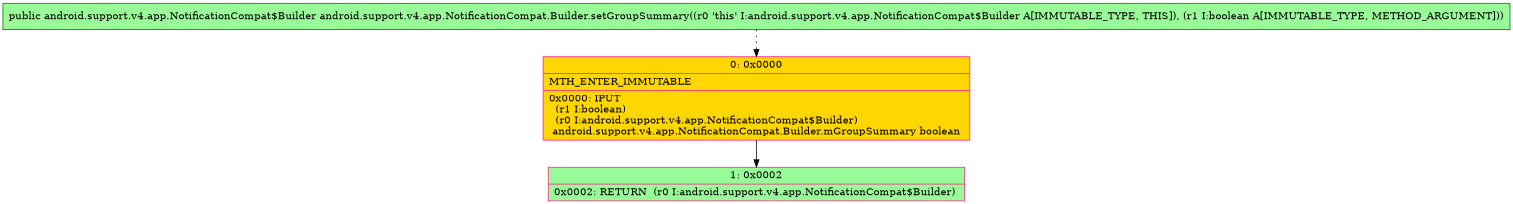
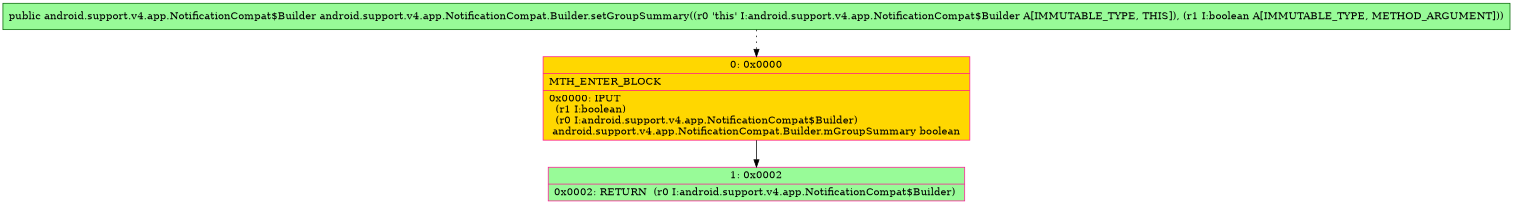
node "0: 0x0000": text "MTH_ENTER_IMMUTABLE" -> "MTH_ENTER_BLOCK"
